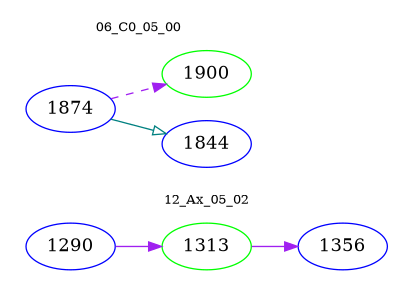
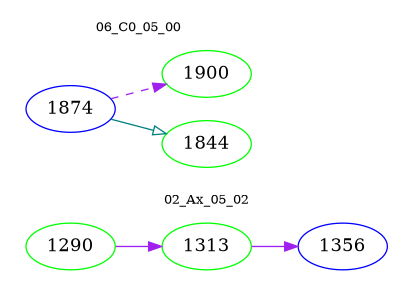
node "1844": color blue -> green
cluster "12_Ax_05_02": label "12_Ax_05_02" -> "02_Ax_05_02"
node "1290": color blue -> green
